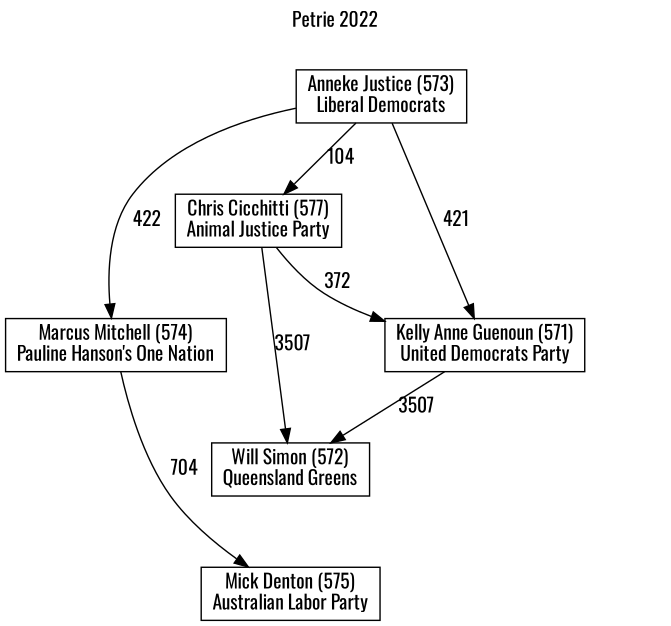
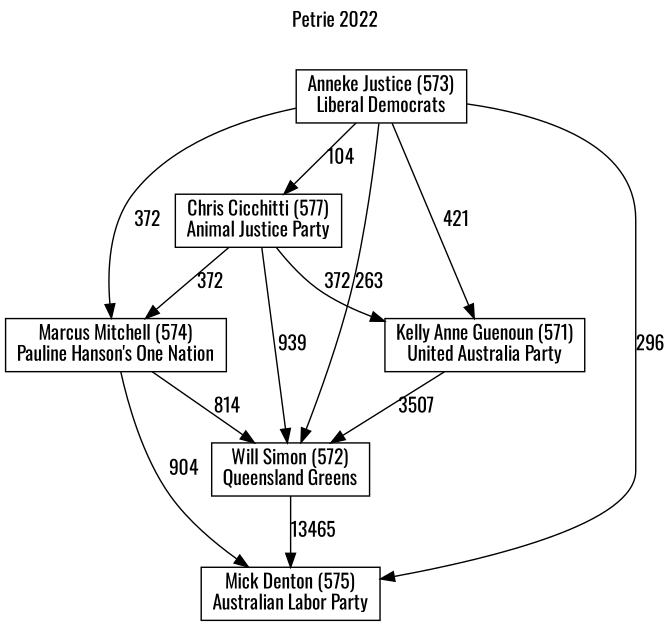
edge "Anneke Justice (573) Liberal Democrats" -> "Marcus Mitchell (574) Pauline Hanson's One Nation": label "422" -> "372"
edge "Chris Cicchitti (577) Animal Justice Party" -> "Marcus Mitchell (574) Pauline Hanson's One Nation": added, label "372"
edge "Anneke Justice (573) Liberal Democrats" -> "Will Simon (572) Queensland Greens": added, label "263"
edge "Chris Cicchitti (577) Animal Justice Party" -> "Will Simon (572) Queensland Greens": label "3507" -> "939"
node "Kelly Anne Guenoun (571) United Democrats Party": label "Kelly Anne Guenoun (571) United Democrats Party" -> "Kelly Anne Guenoun (571) United Australia Party"
edge "Anneke Justice (573) Liberal Democrats" -> "Mick Denton (575) Australian Labor Party": added, label "296"
edge "Marcus Mitchell (574) Pauline Hanson's One Nation" -> "Will Simon (572) Queensland Greens": added, label "814"
edge "Marcus Mitchell (574) Pauline Hanson's One Nation" -> "Mick Denton (575) Australian Labor Party": label "704" -> "904"
edge "Will Simon (572) Queensland Greens" -> "Mick Denton (575) Australian Labor Party": added, label "13465"
